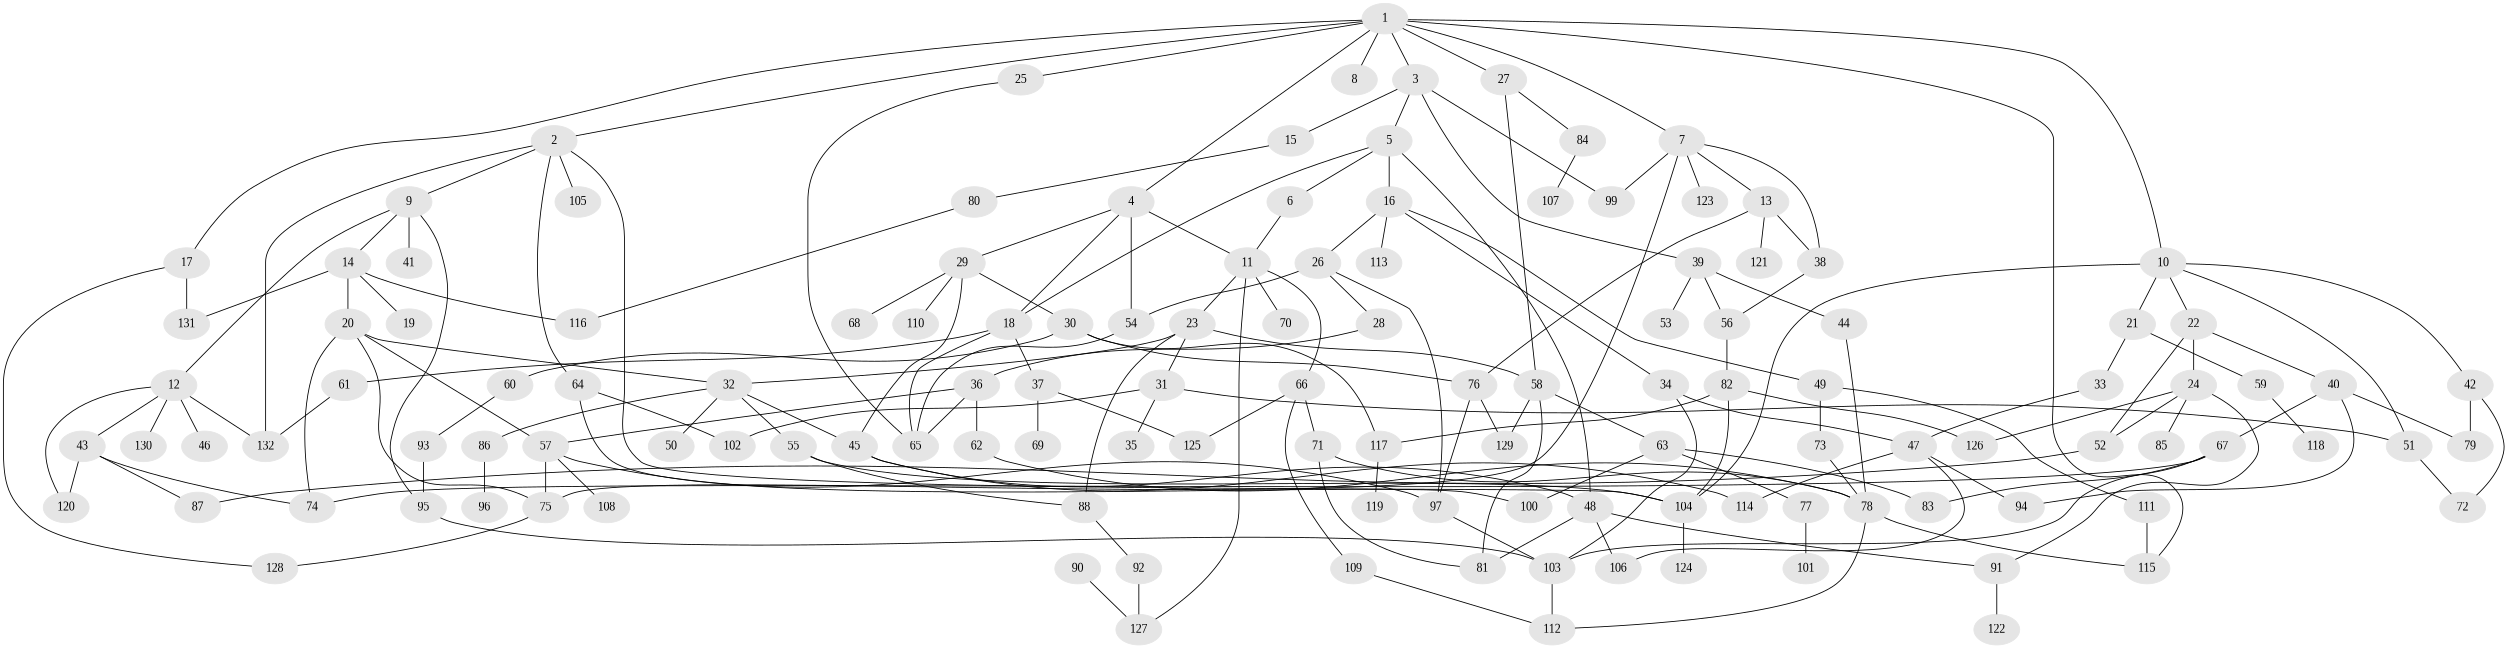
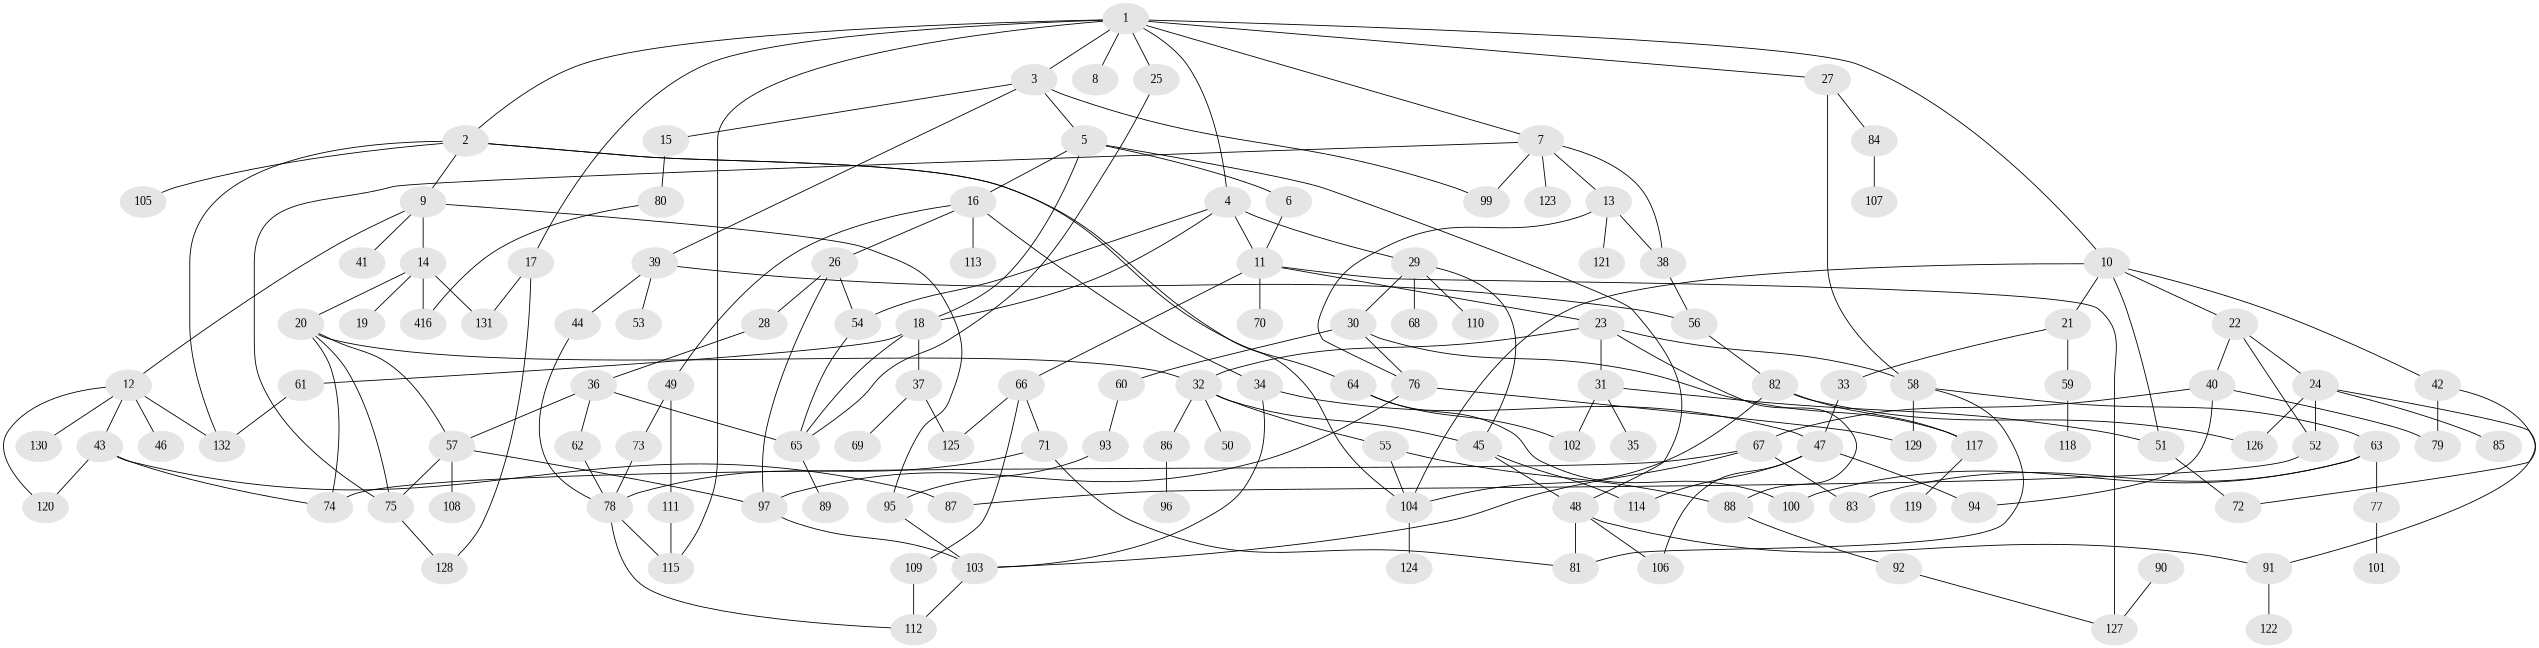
node "116": label "116" -> "416"
node "89": added
